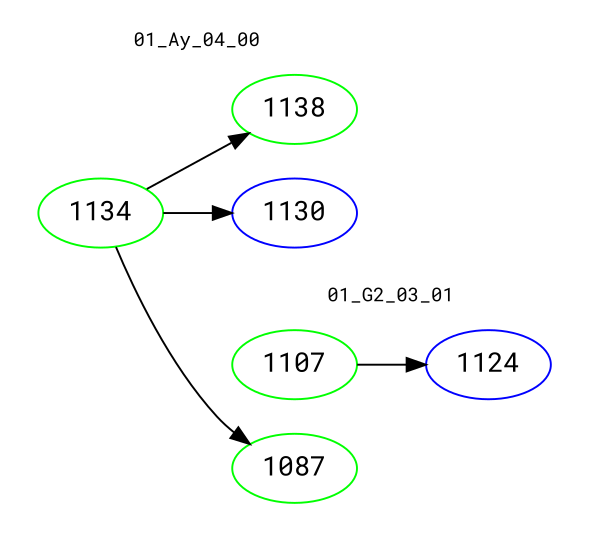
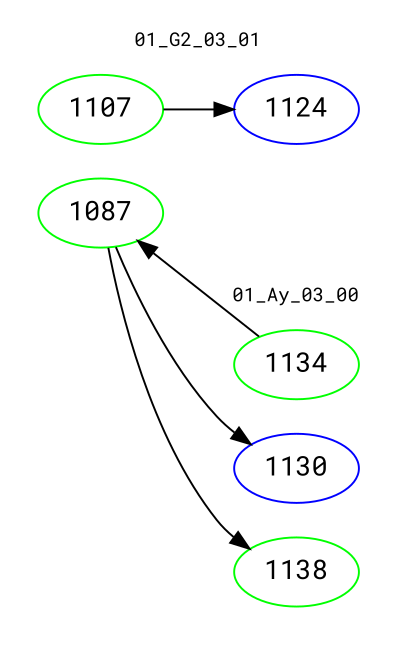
cluster "01_Ay_04_00": label "01_Ay_04_00" -> "01_Ay_03_00"
edge "1134" -> "1138": now "1087" -> "1138"
edge "1134" -> "1130": now "1087" -> "1130"
